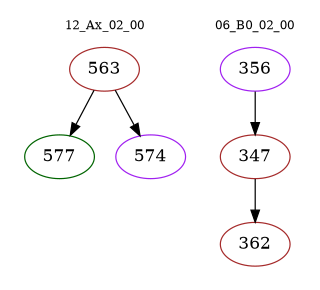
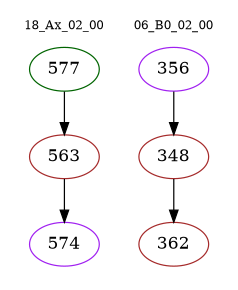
cluster "12_Ax_02_00": label "12_Ax_02_00" -> "18_Ax_02_00"
edge "563" -> "577": reversed
node "347": label "347" -> "348"
